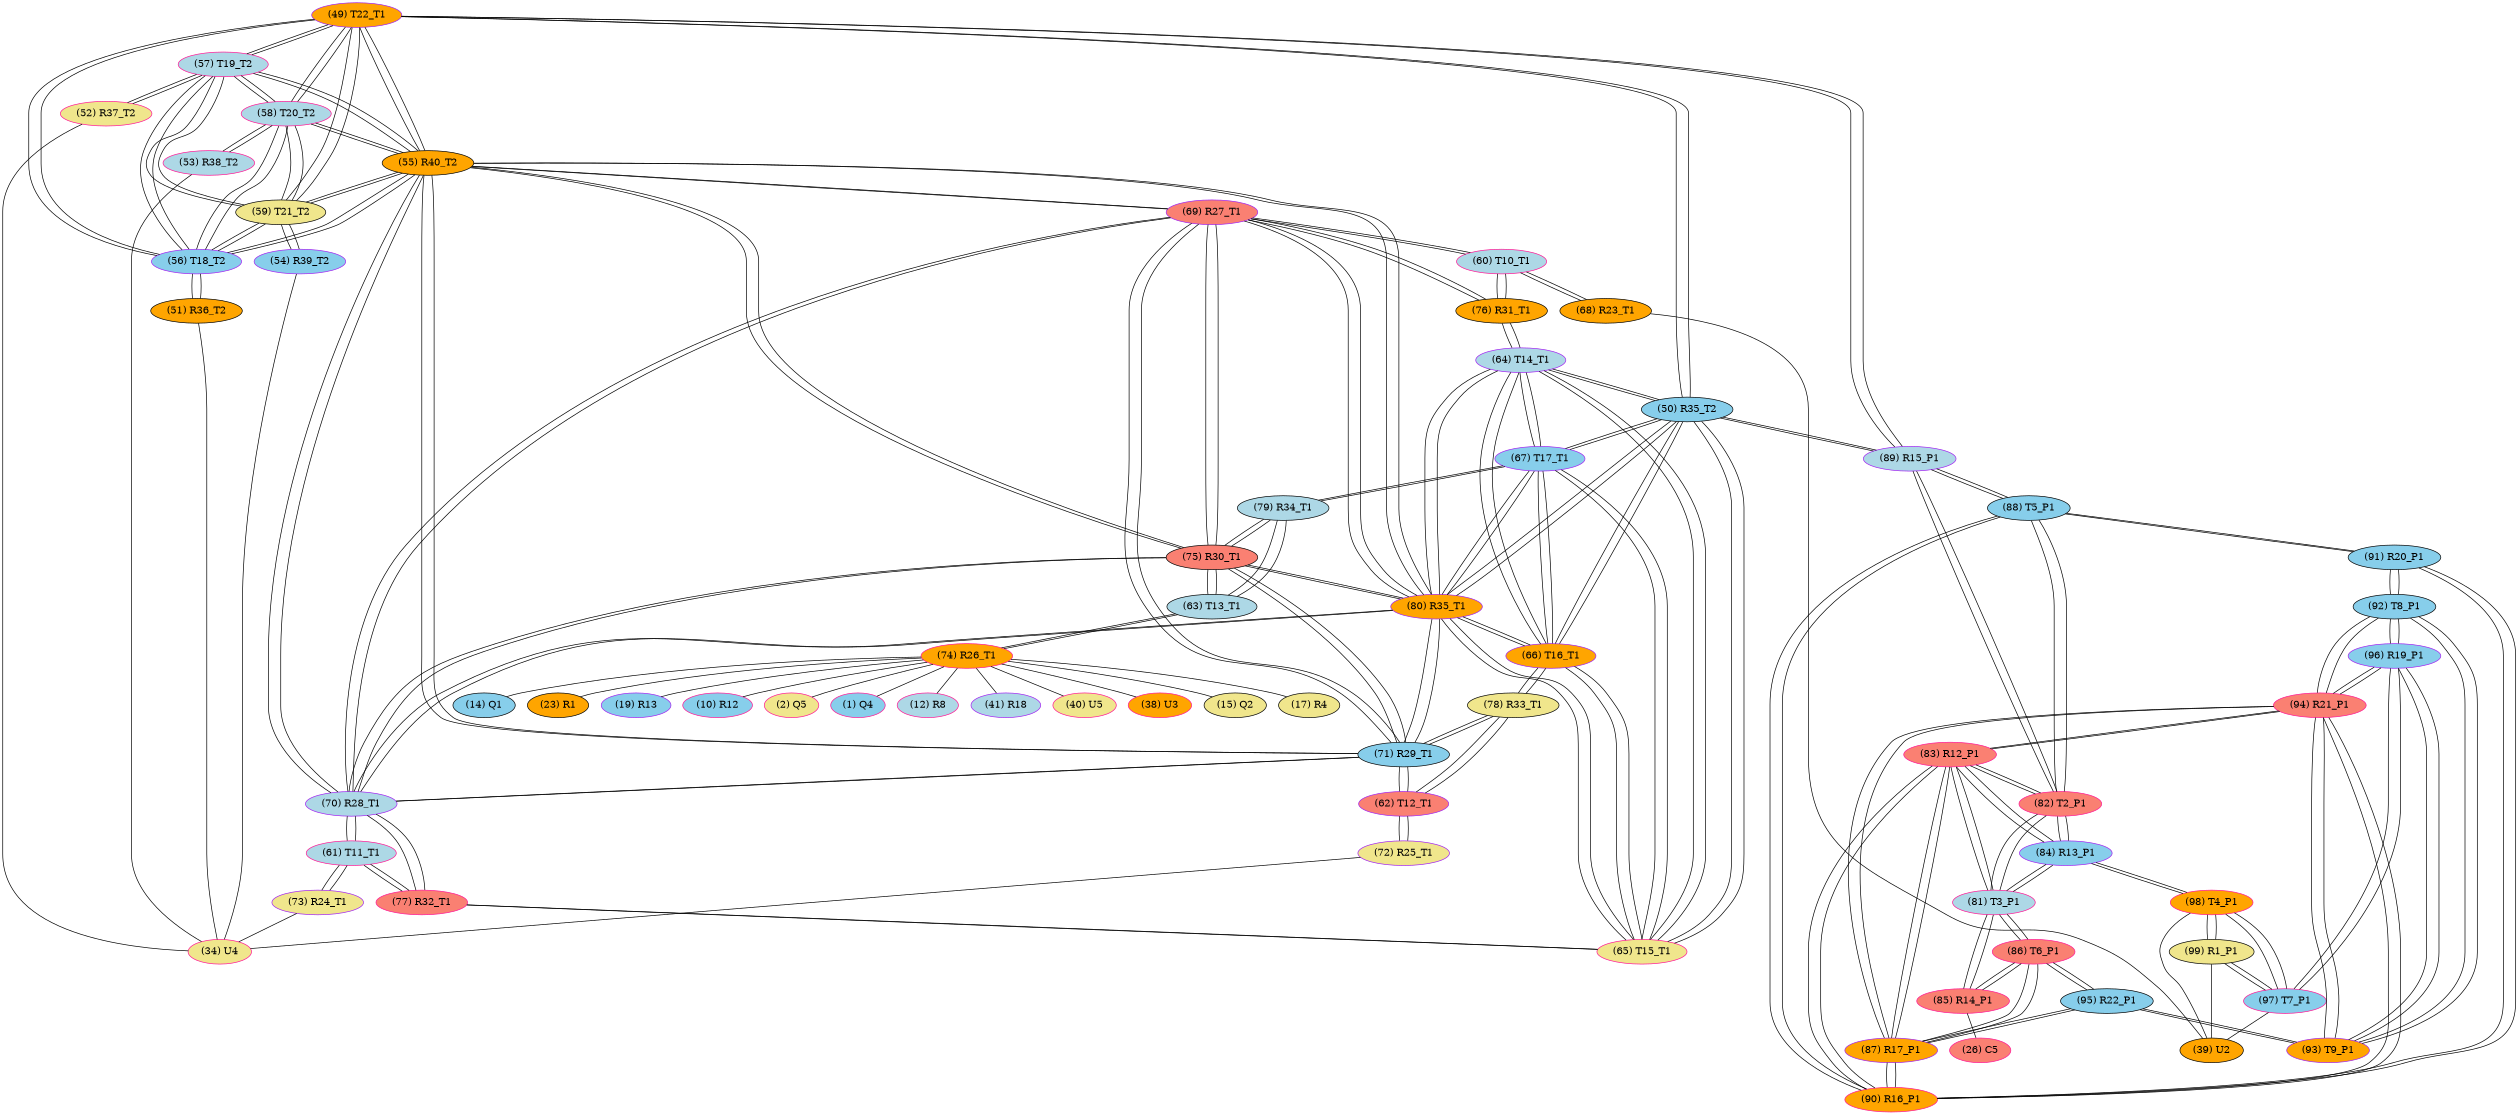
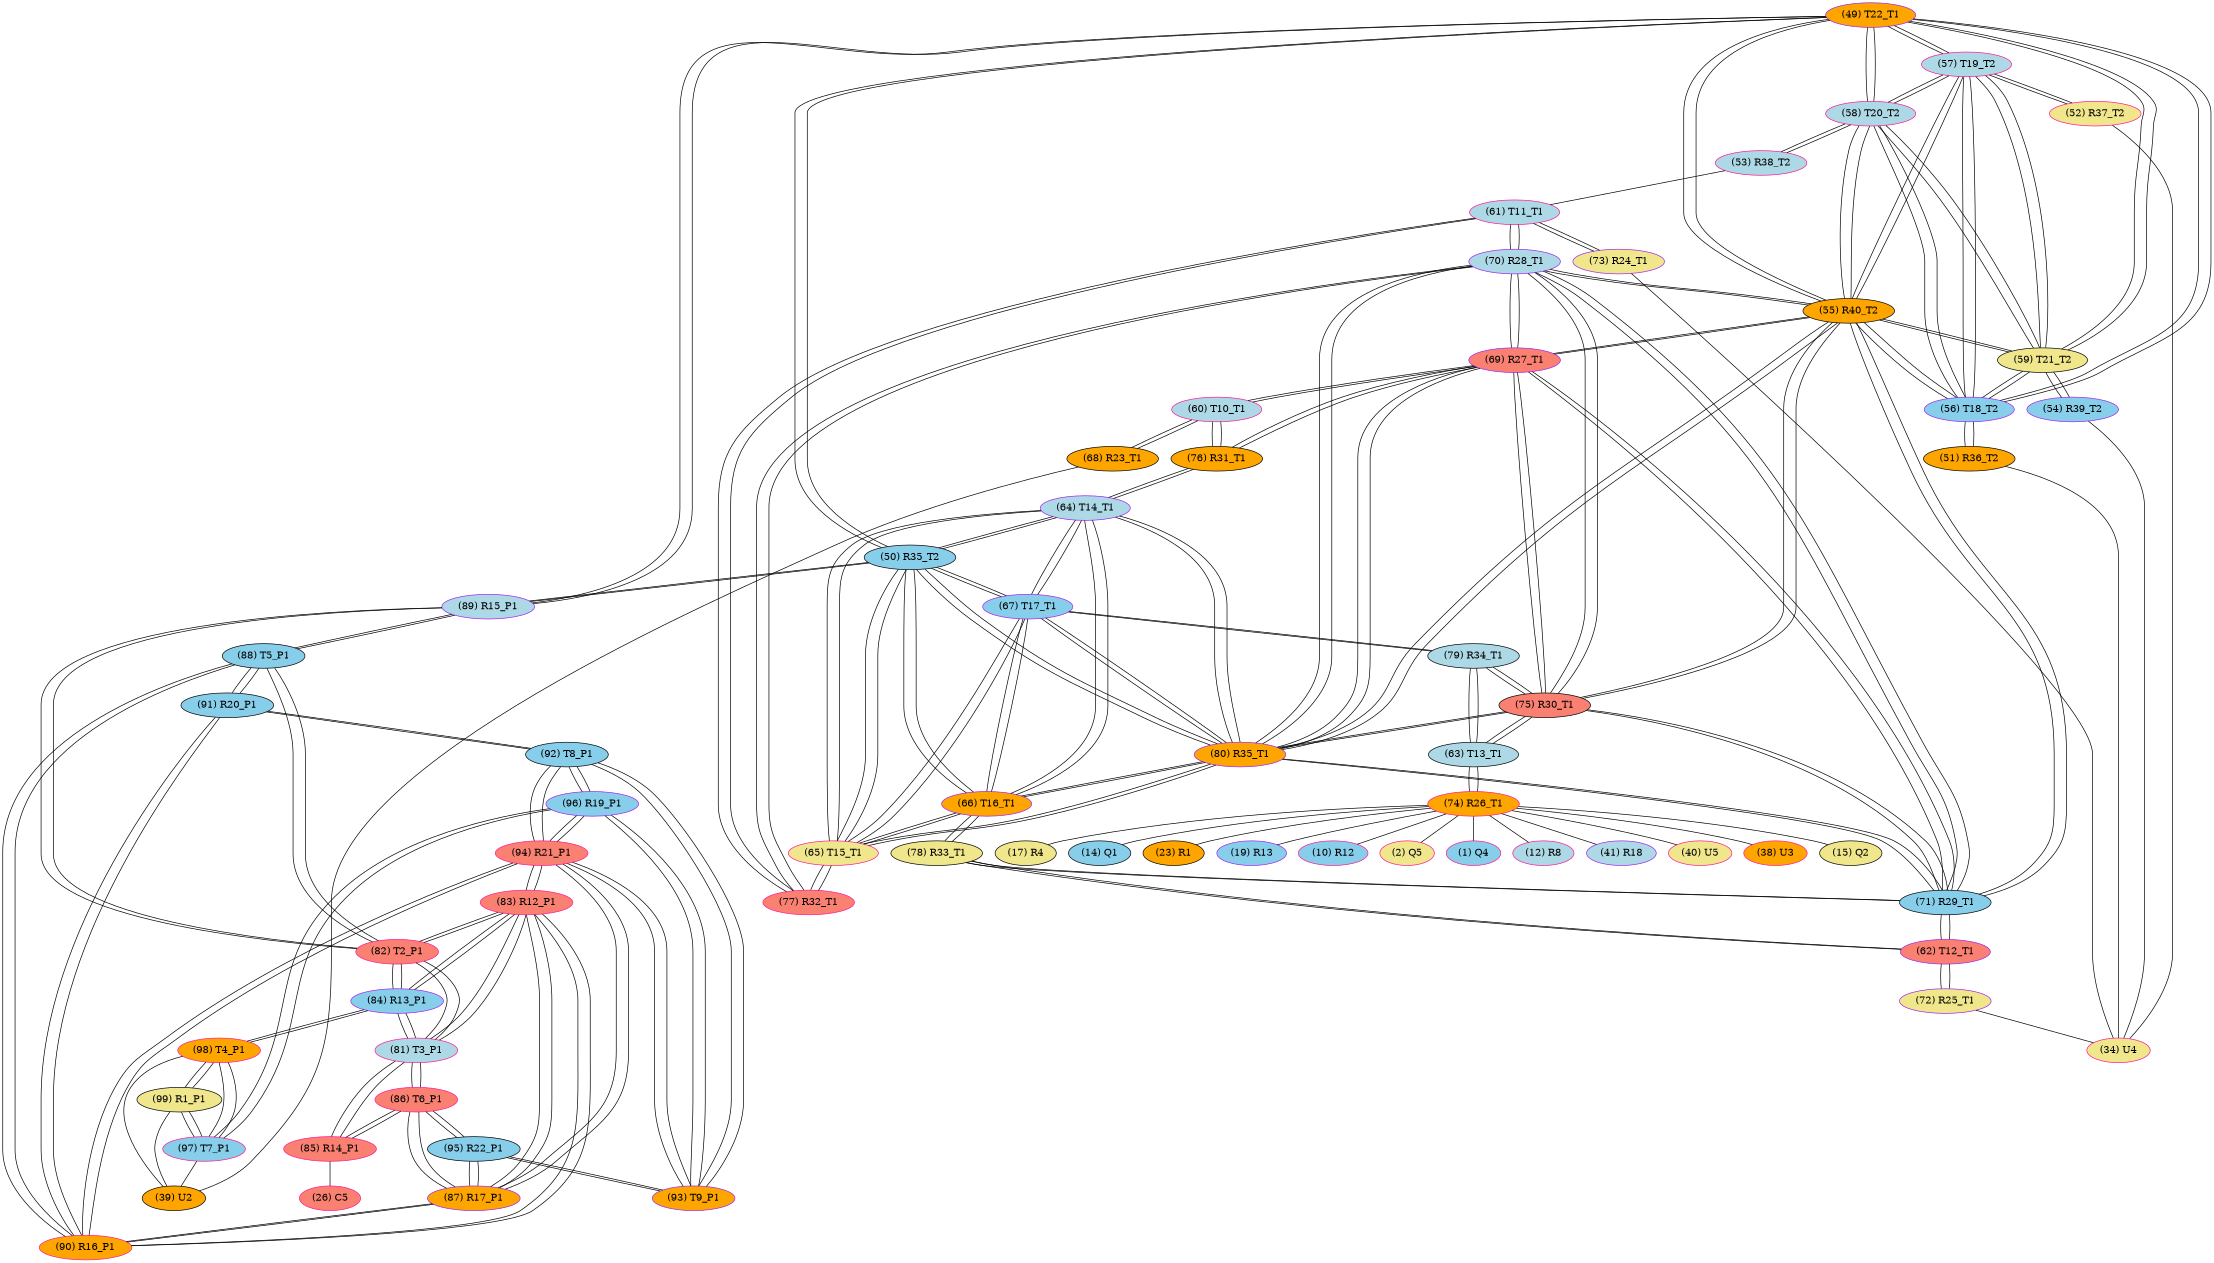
edge "(53) R38_T2" -- "(34) U4": now "(53) R38_T2" -- "(61) T11_T1"
